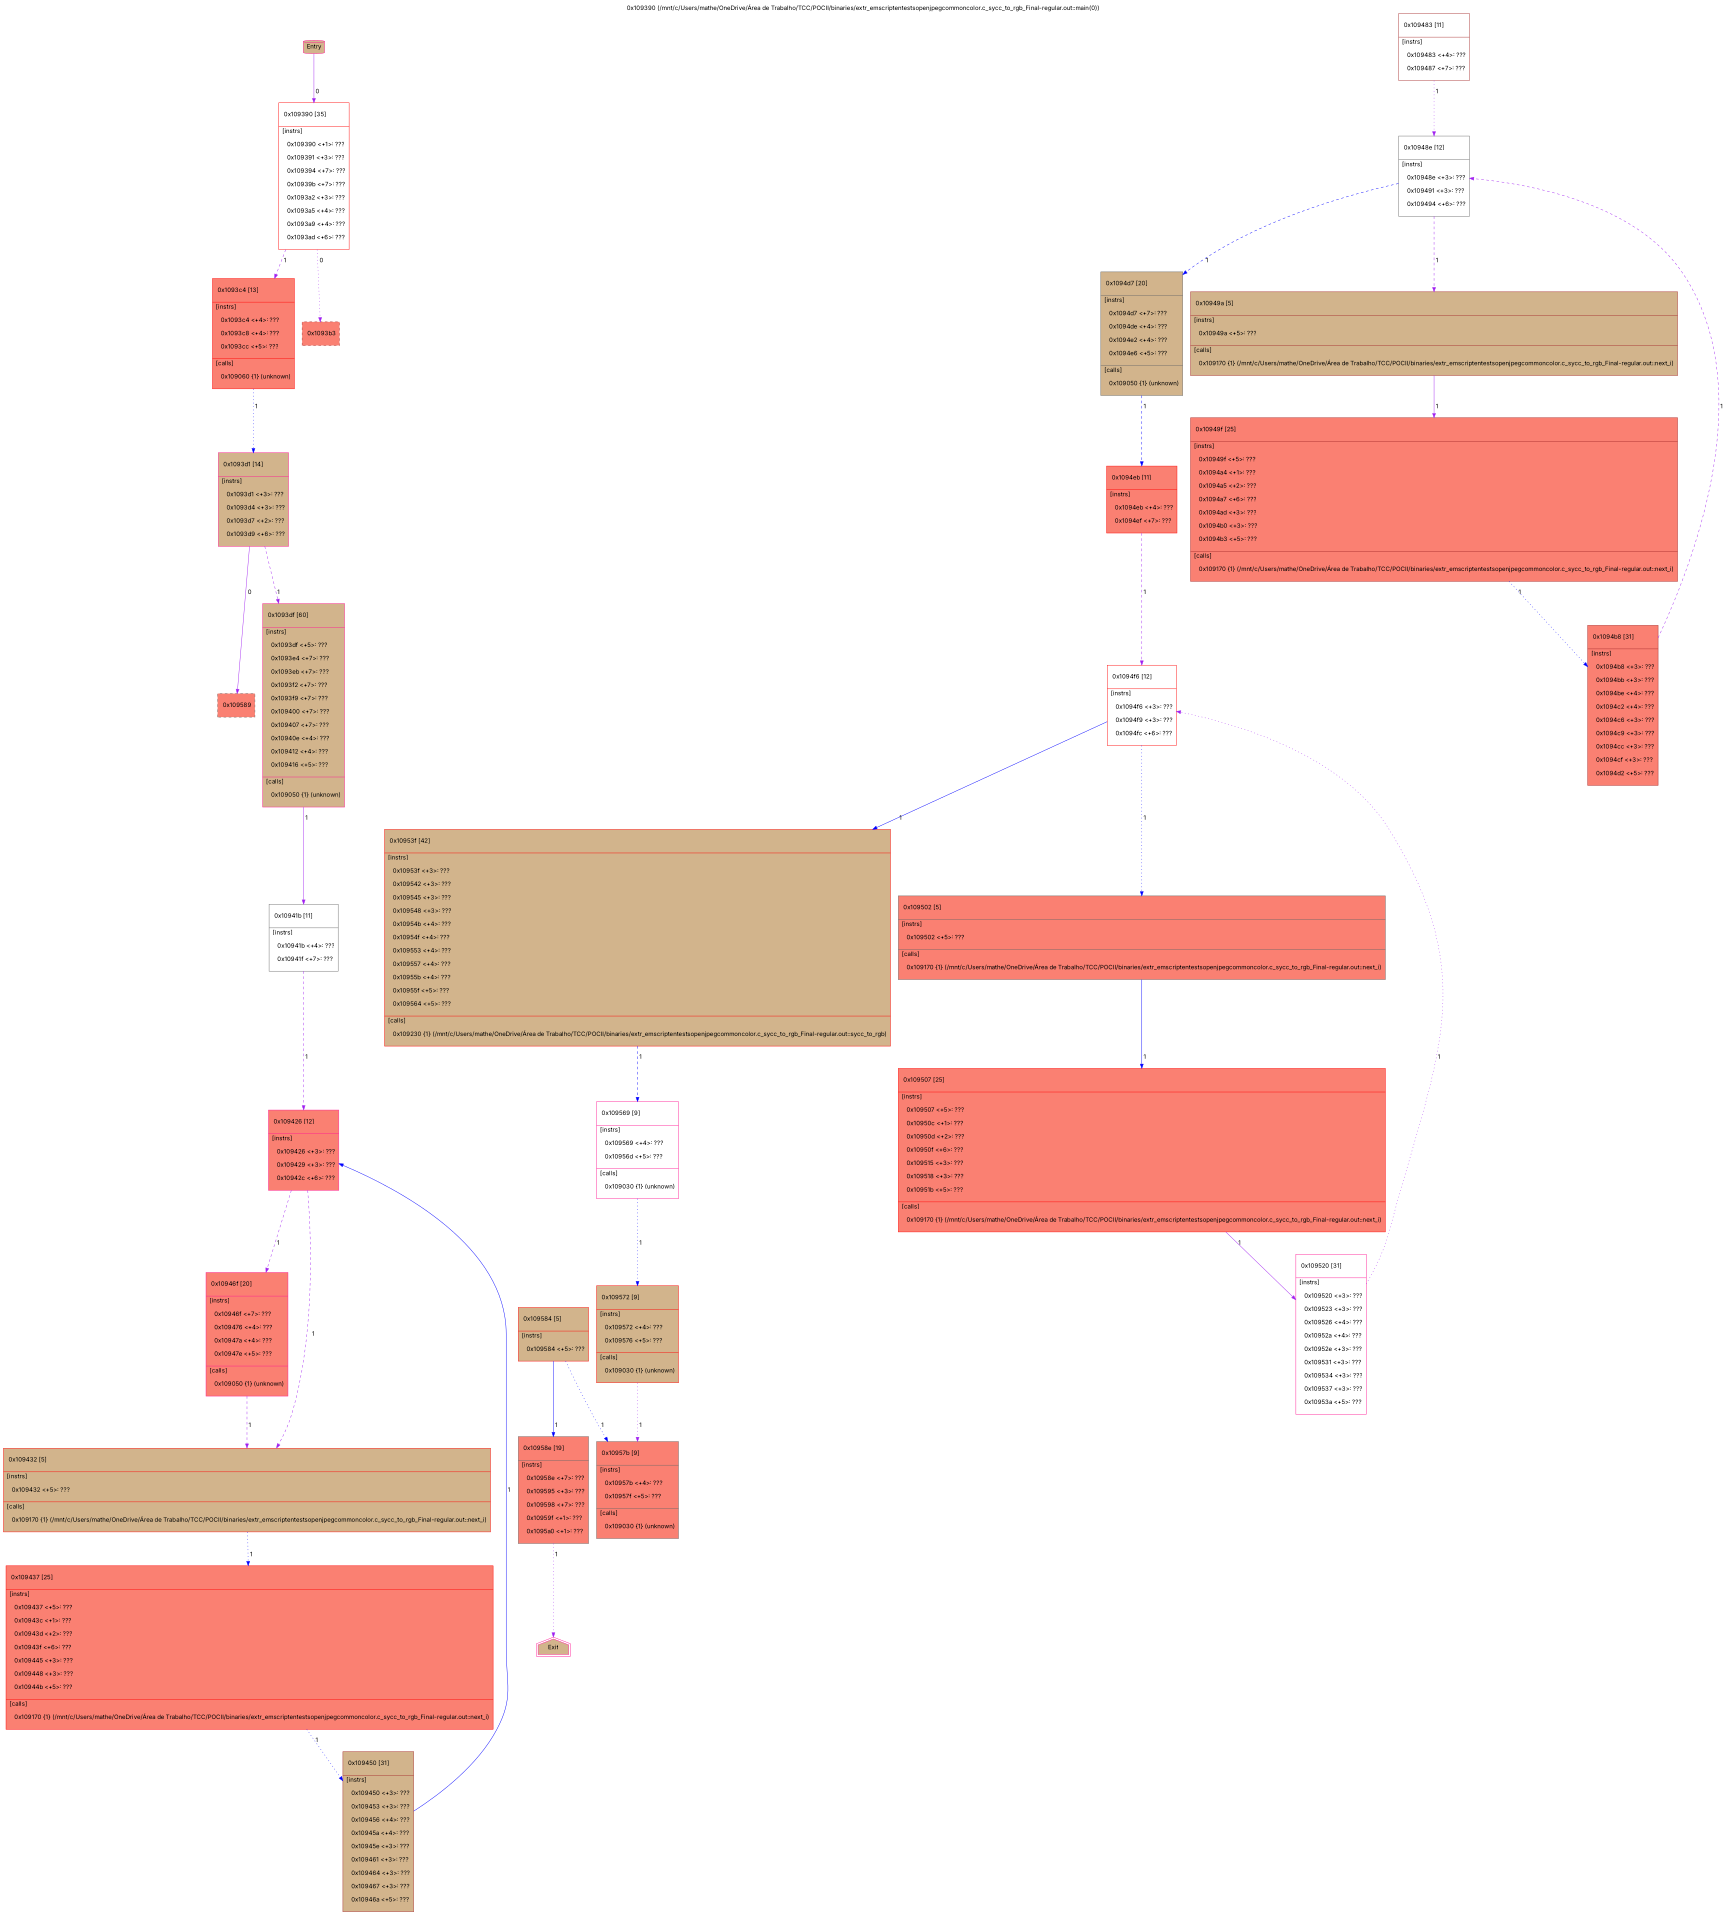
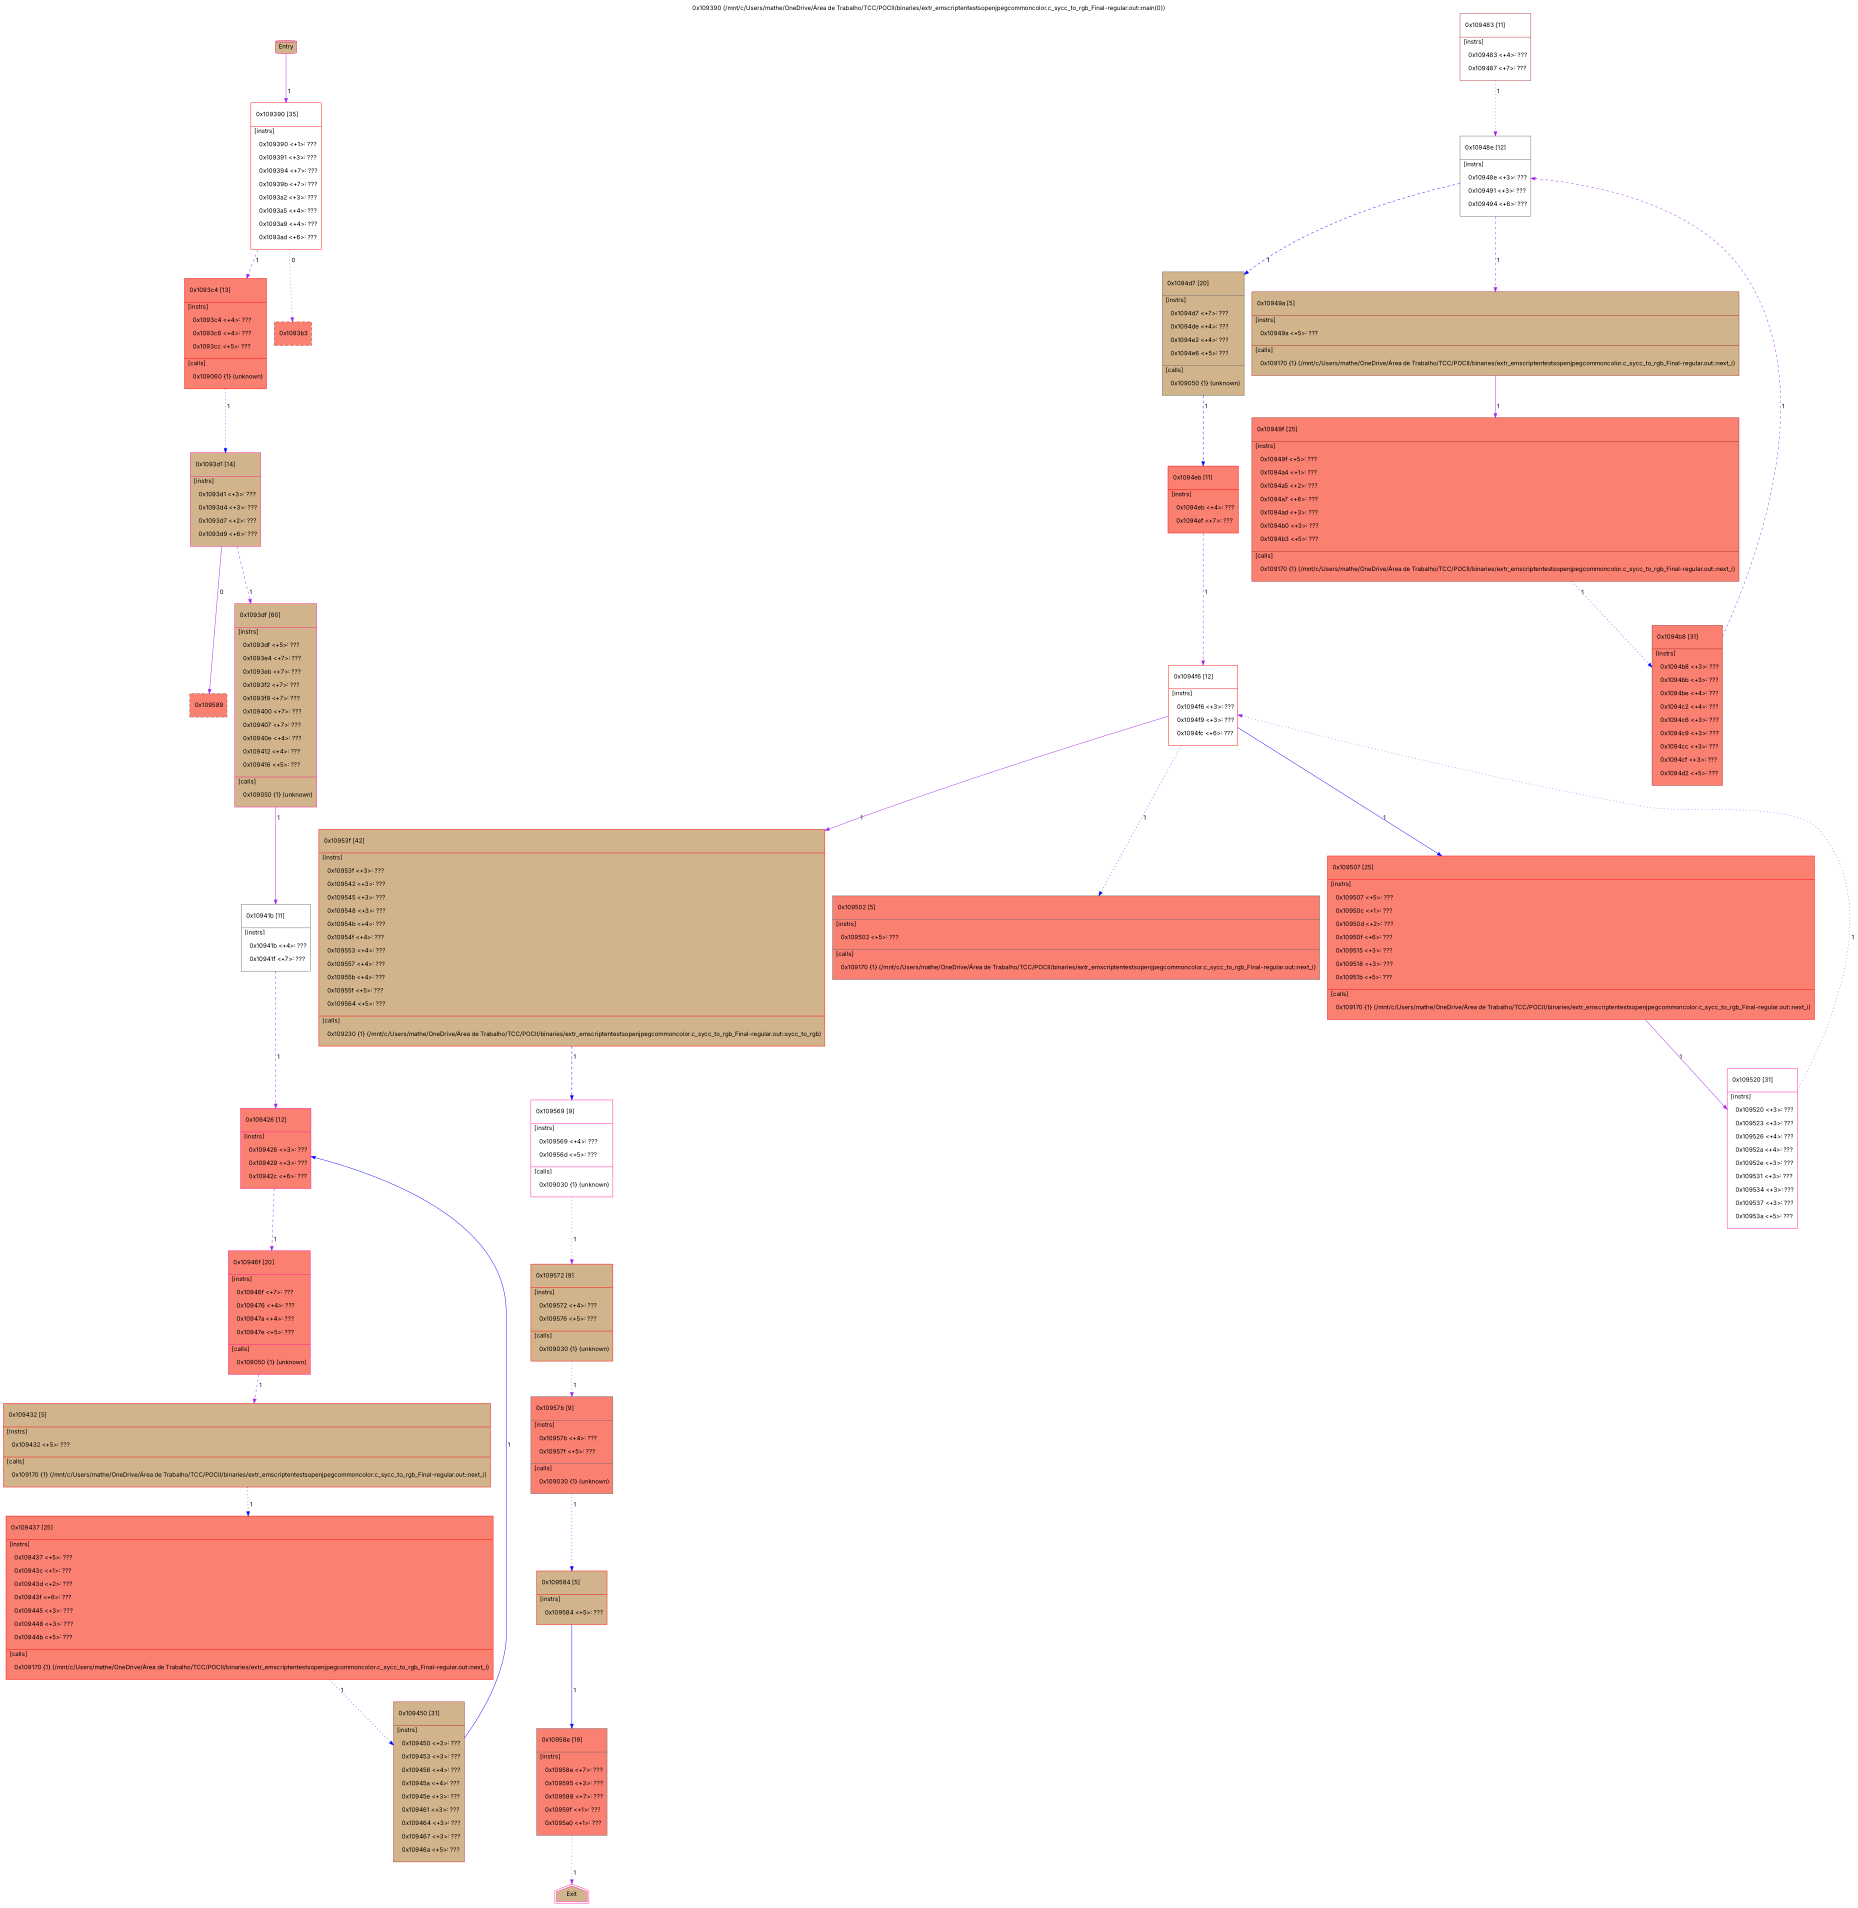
edge "Entry" -> "0x109390 [35]": label " 0" -> " 1"
edge "0x1094f6 [12]" -> "0x10953f [42]": color blue -> purple
edge "0x109502 [5]" -> "0x109507 [25]": now "0x1094f6 [12]" -> "0x109507 [25]"
edge "0x109569 [9]" -> "0x109572 [9]": color blue -> purple
edge "0x109426 [12]" -> "0x109432 [5]": removed, label "1"
edge "0x109584 [5]" -> "0x10957b [9]": reversed
